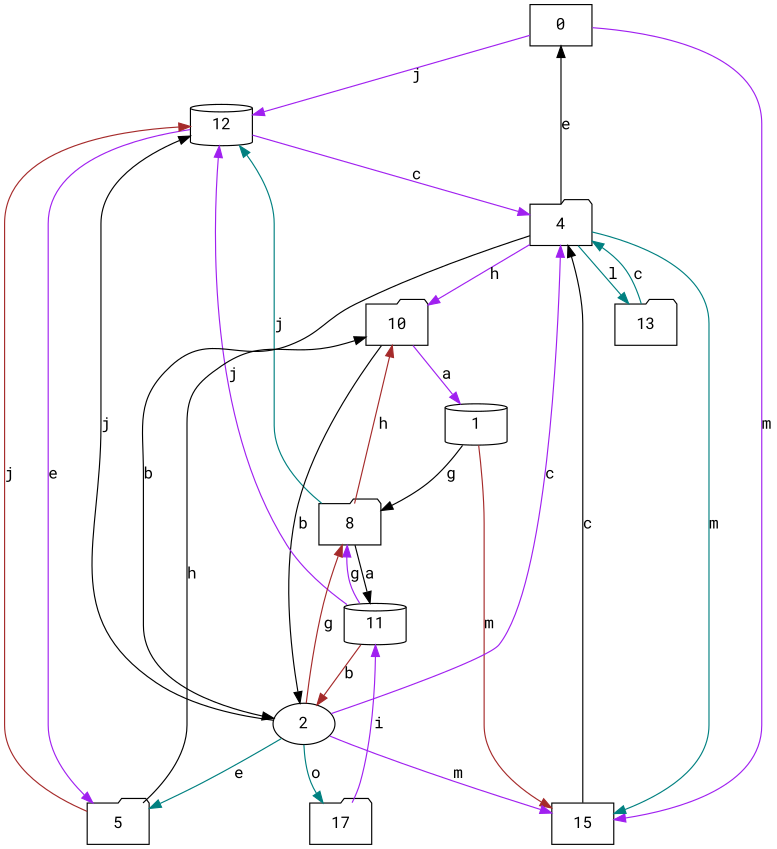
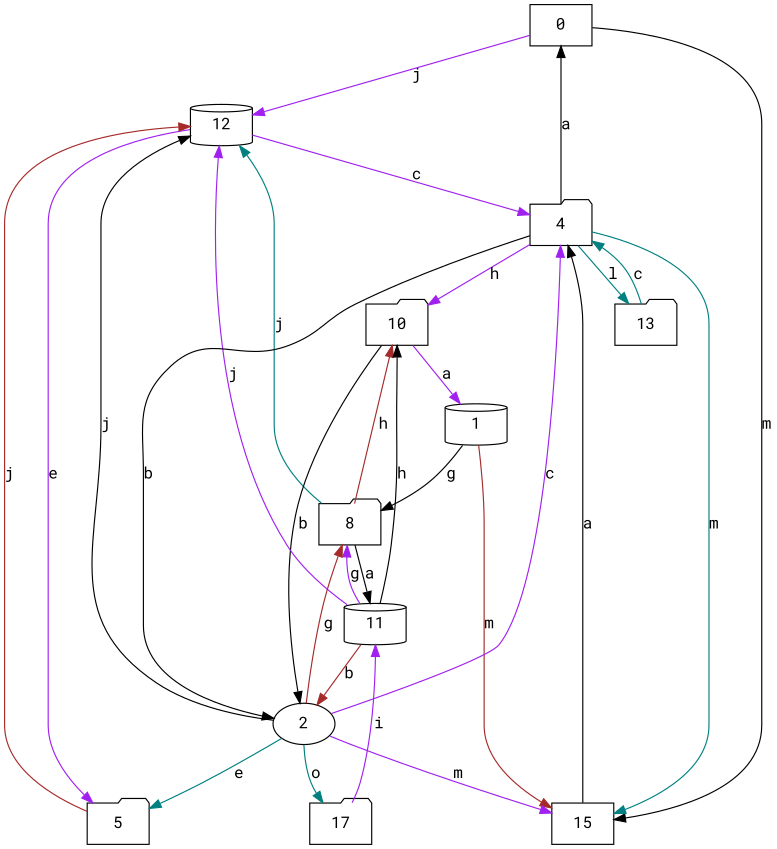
edge "4" -> "0": label "e" -> "a"
edge "0" -> "15": color purple -> black
edge "5" -> "10": now "11" -> "10"
edge "15" -> "4": label "c" -> "a"
